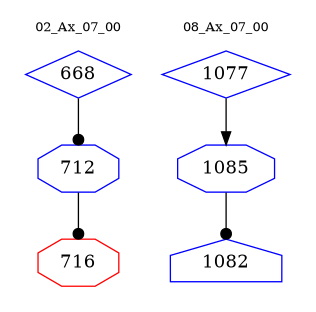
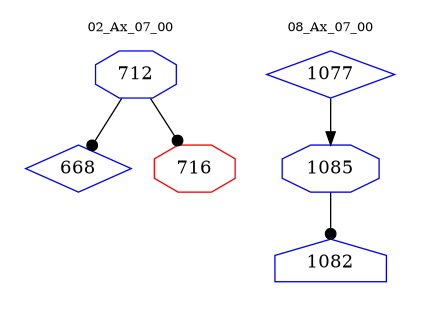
edge "668" -> "712": reversed
